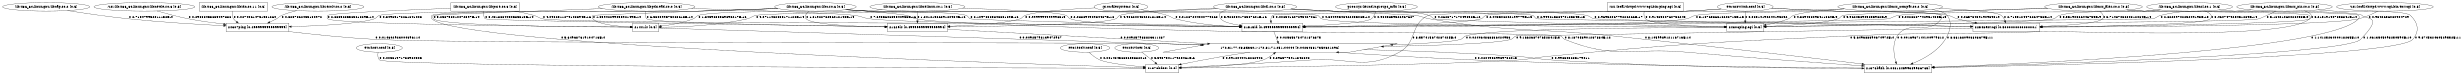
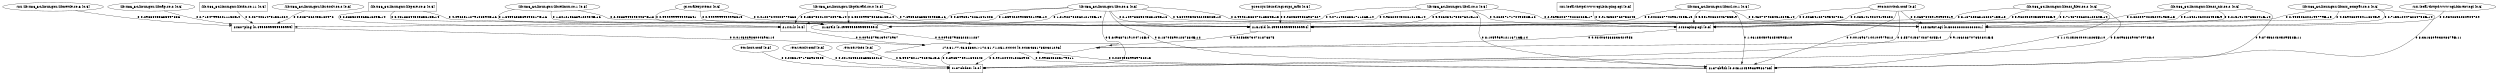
edge "/proc/filesystems [0.5]" -> "21441ls [0.5]": added, label "0 0.9999999999998641"
node "21829ls [0.49999999999999994]": shape box -> ellipse
